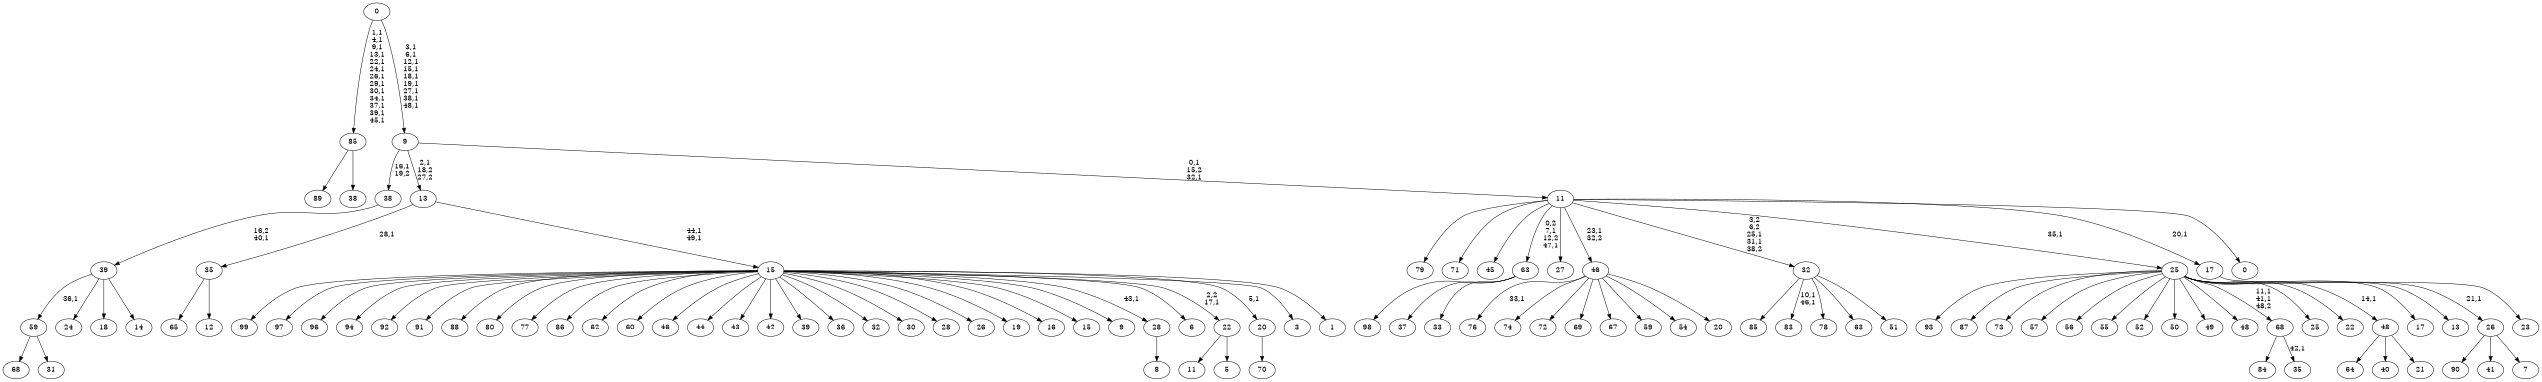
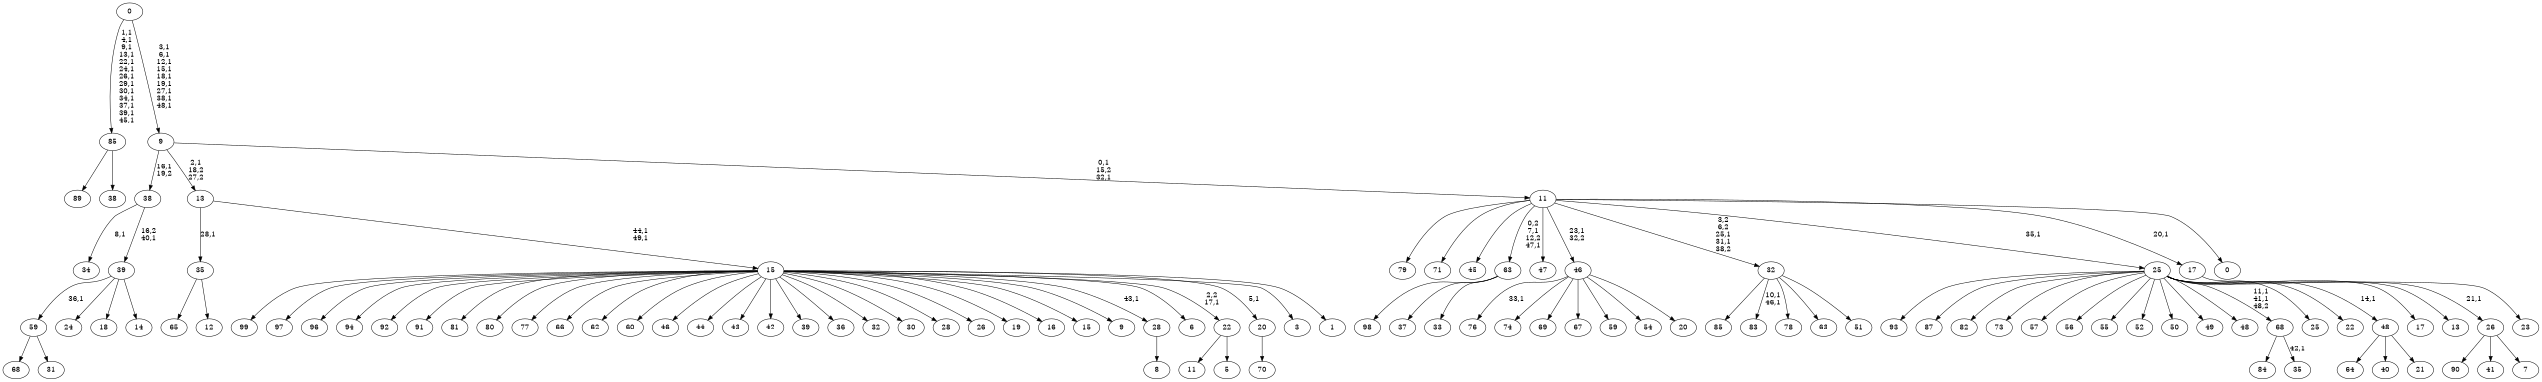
node "34": added
node "27": label "27" -> "47"
node "88": label "88" -> "81"
node "86": label "86" -> "66"
node "72": removed
node "82": added
